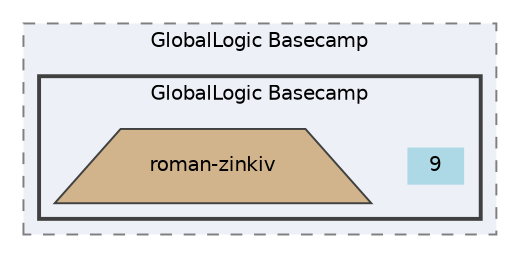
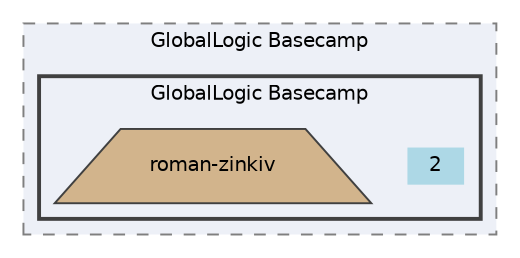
node "9": label "9" -> "2"
